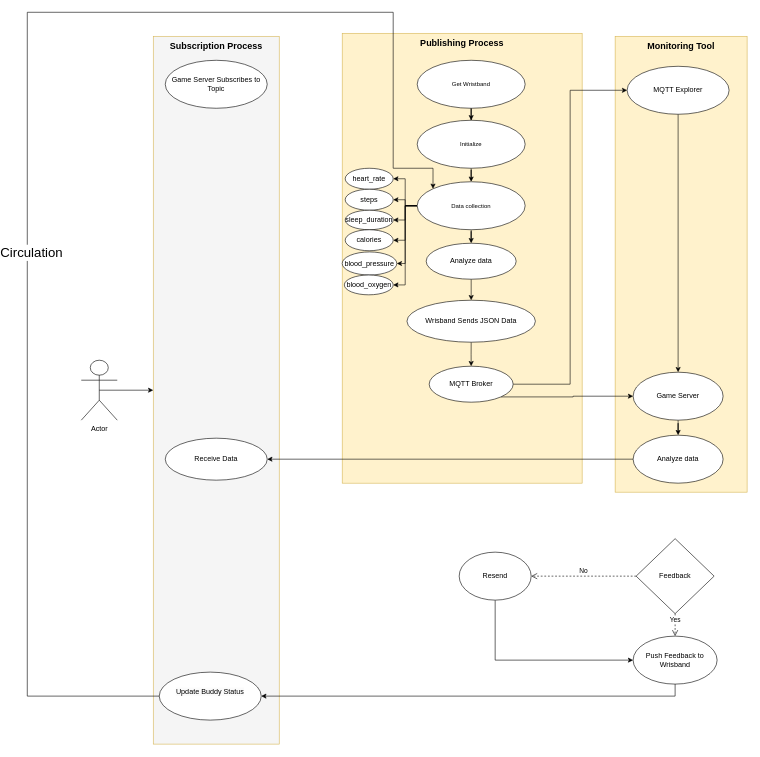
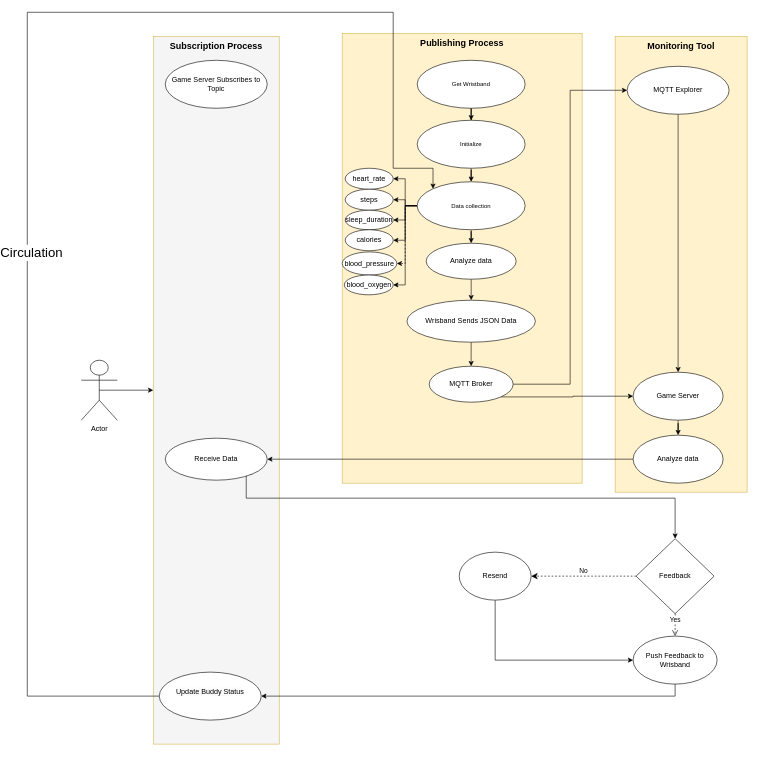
edge "Data collection" -> "blood_pressure": style solid -> dashed
edge "Receive Data" -> "Feedback": added
edge "Feedback" -> "Resend": arrowhead open -> classic
